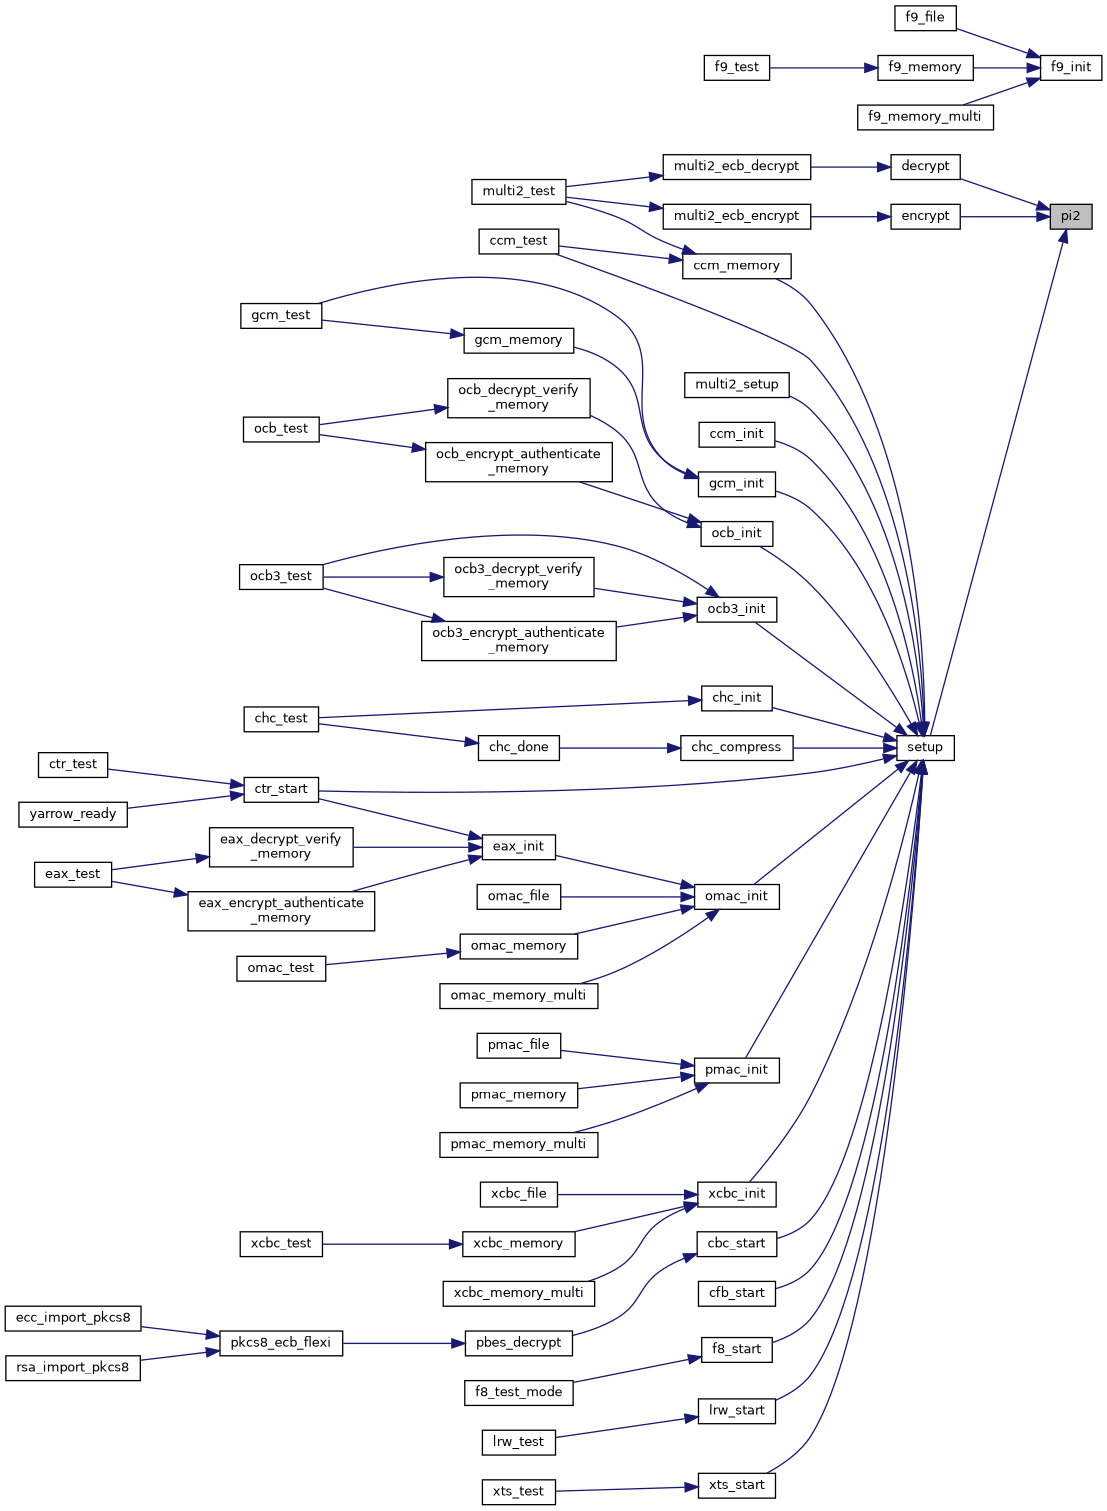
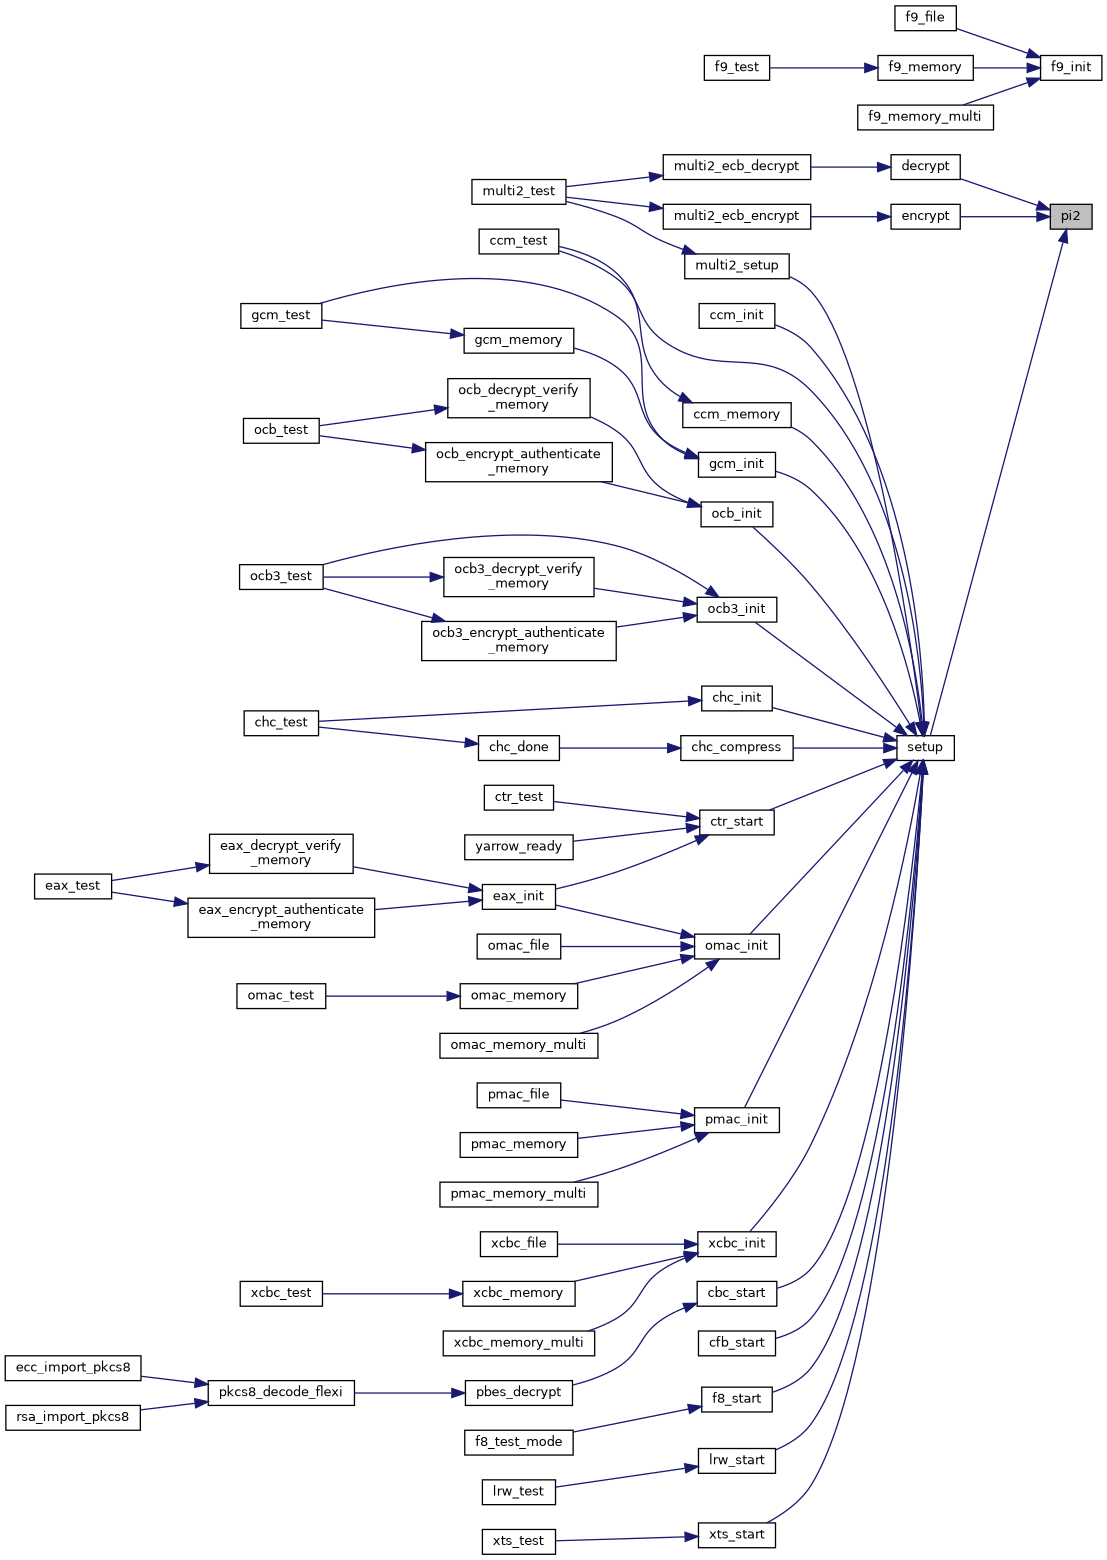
edge "multi2_test" -> "ccm_memory": now "multi2_test" -> "multi2_setup"
edge "ctr_start" -> "eax_init": reversed
node "pkcs8_ecb_flexi": label "pkcs8_ecb_flexi" -> "pkcs8_decode_flexi"
